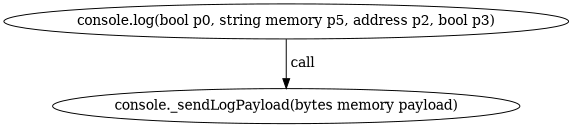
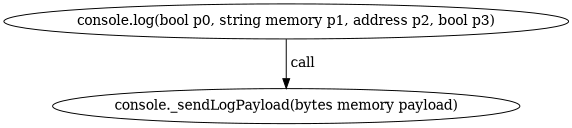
node "console.log(bool p0, string memory p5, address p2, bool p3)": label "console.log(bool p0, string memory p5, address p2, bool p3)" -> "console.log(bool p0, string memory p1, address p2, bool p3)"
